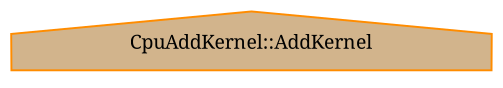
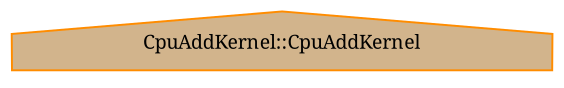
node "CpuAddKernel::AddKernel": label "CpuAddKernel::AddKernel" -> "CpuAddKernel::CpuAddKernel"
